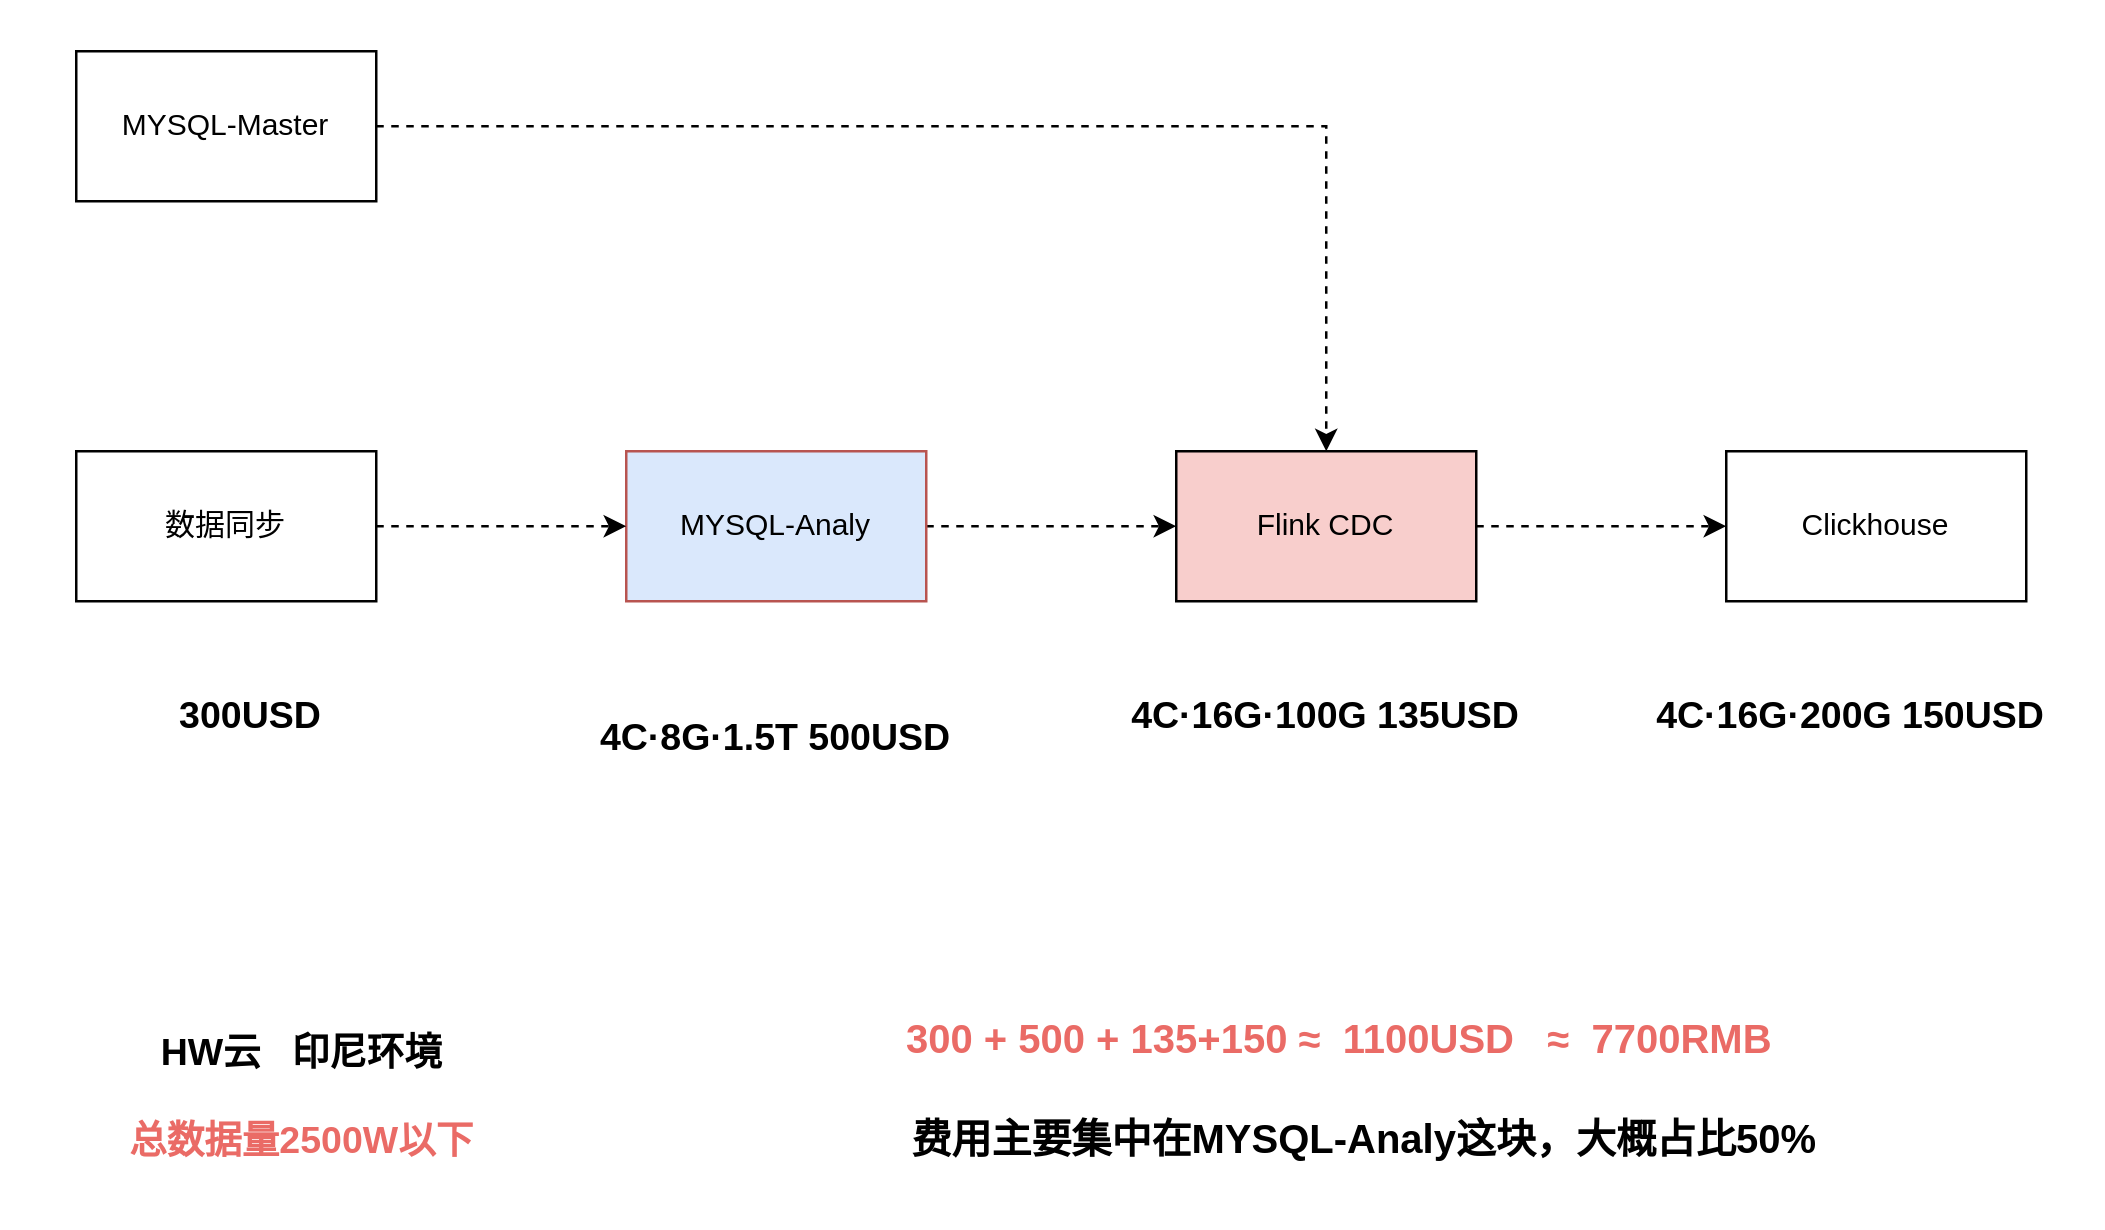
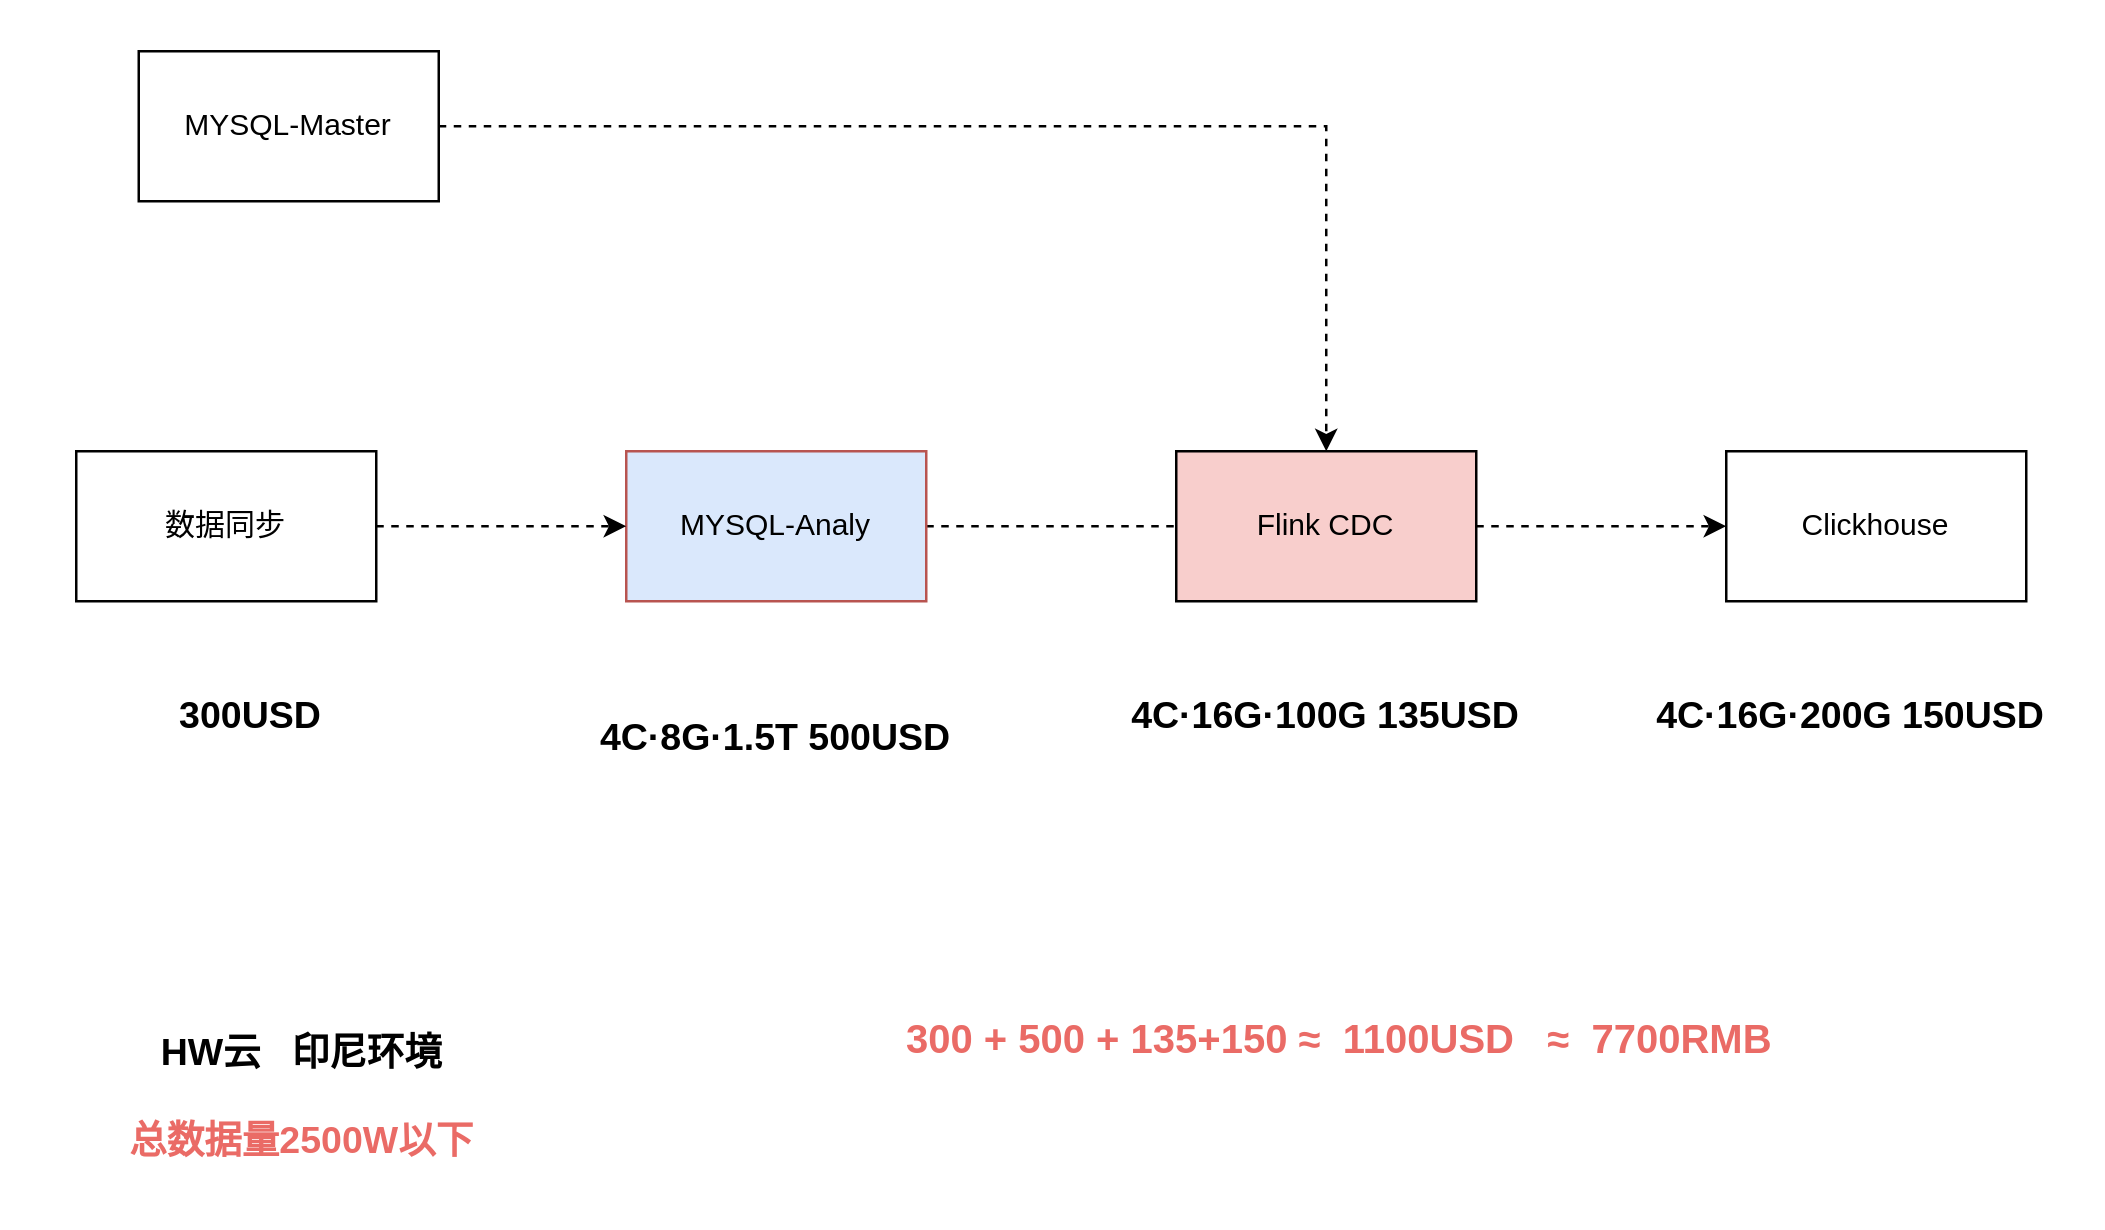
node "MYSQL-Master": moved (226, 126) -> (289, 126)
edge "MYSQL-Analy" -> "Flink CDC": arrowhead classic -> none
node "费用主要集中在MYSQL-Analy这块，大概占比50%": removed
